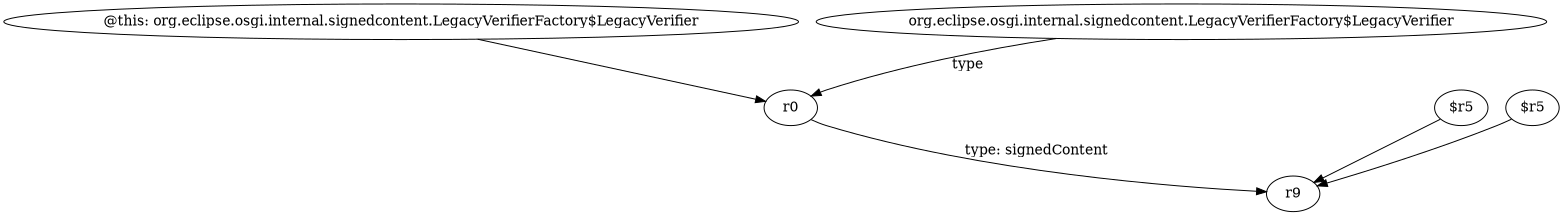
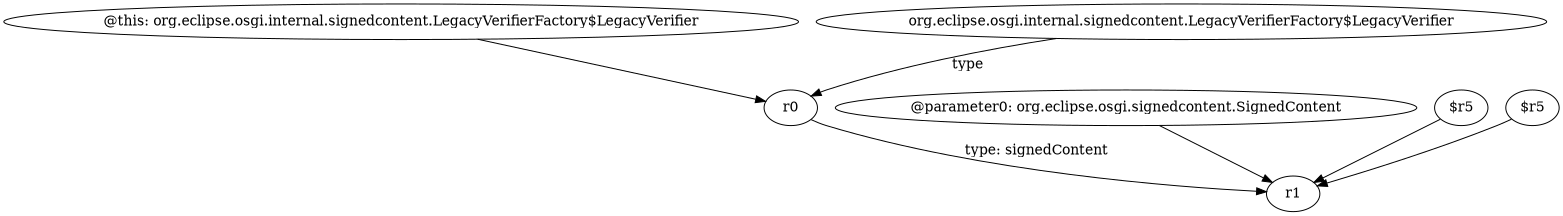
node "@parameter0: org.eclipse.osgi.signedcontent.SignedContent": added
node "r9": label "r9" -> "r1"
